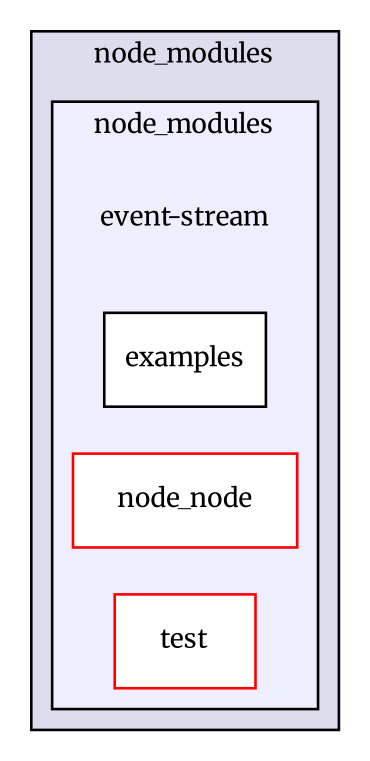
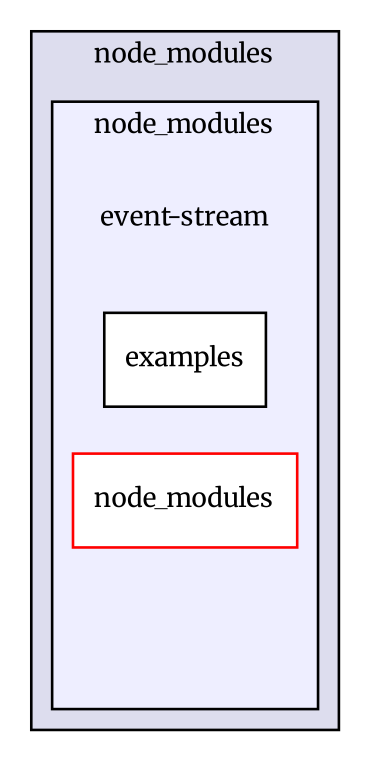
node "node_node": label "node_node" -> "node_modules"
node "test": removed
